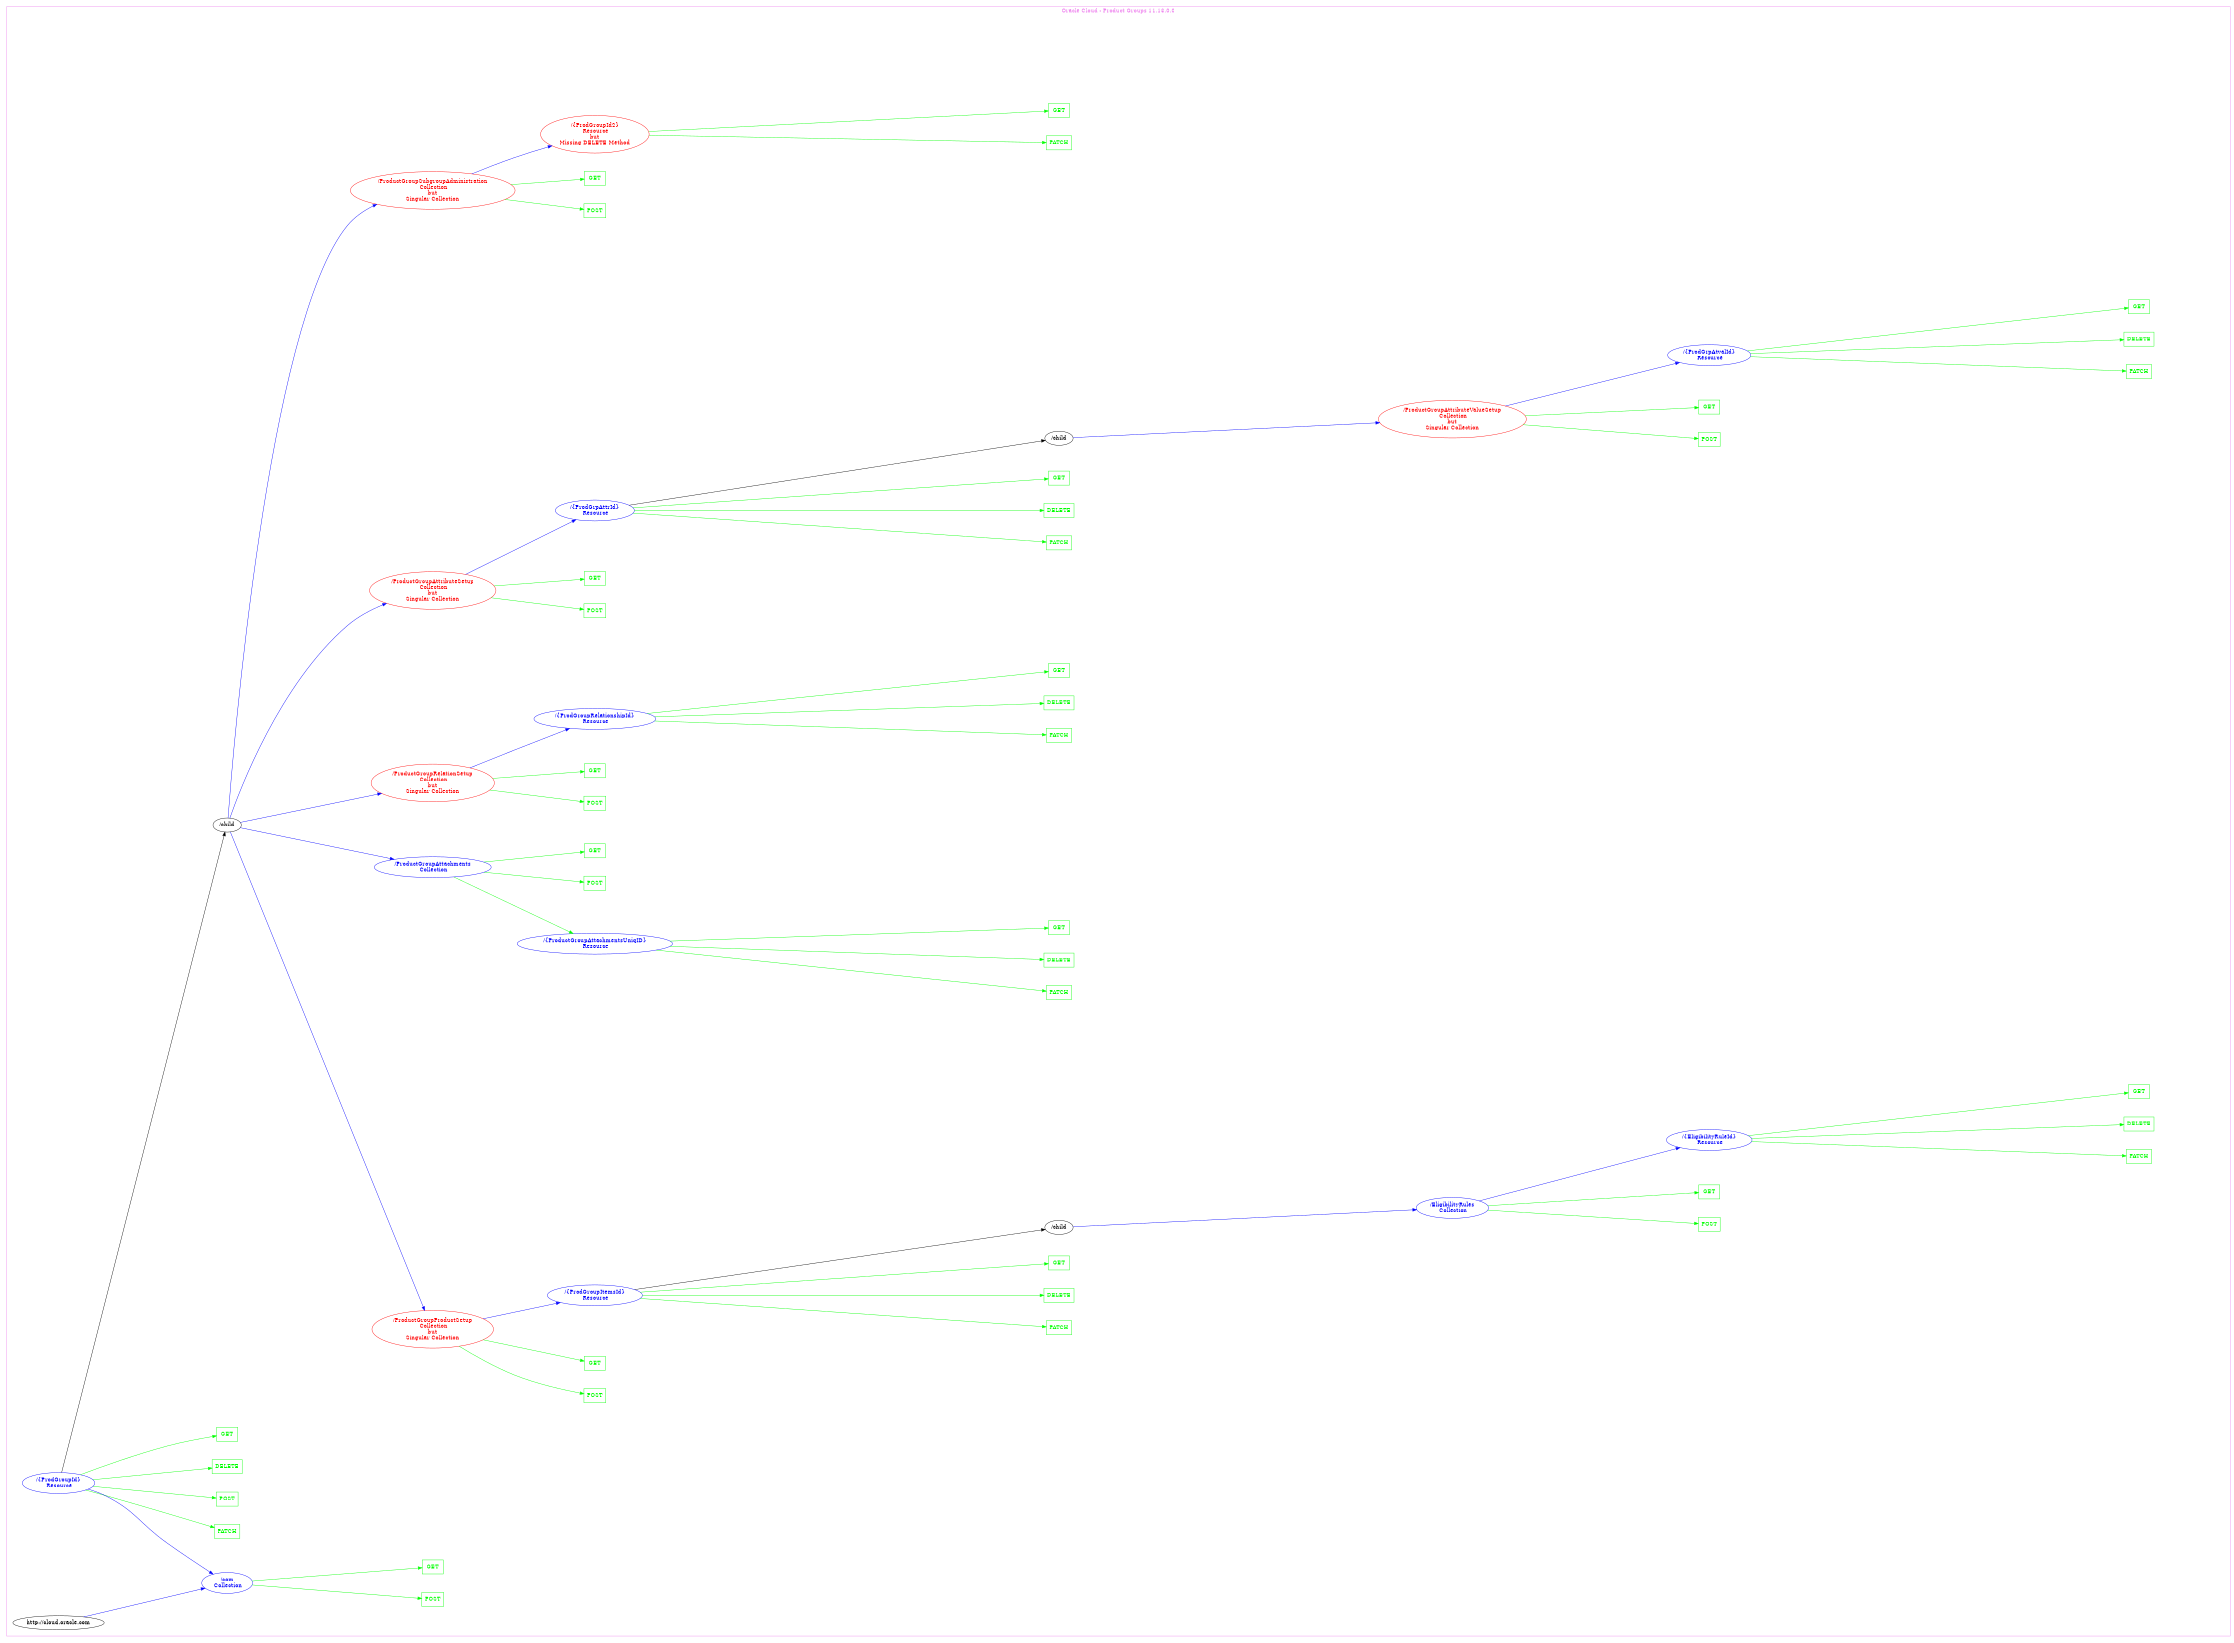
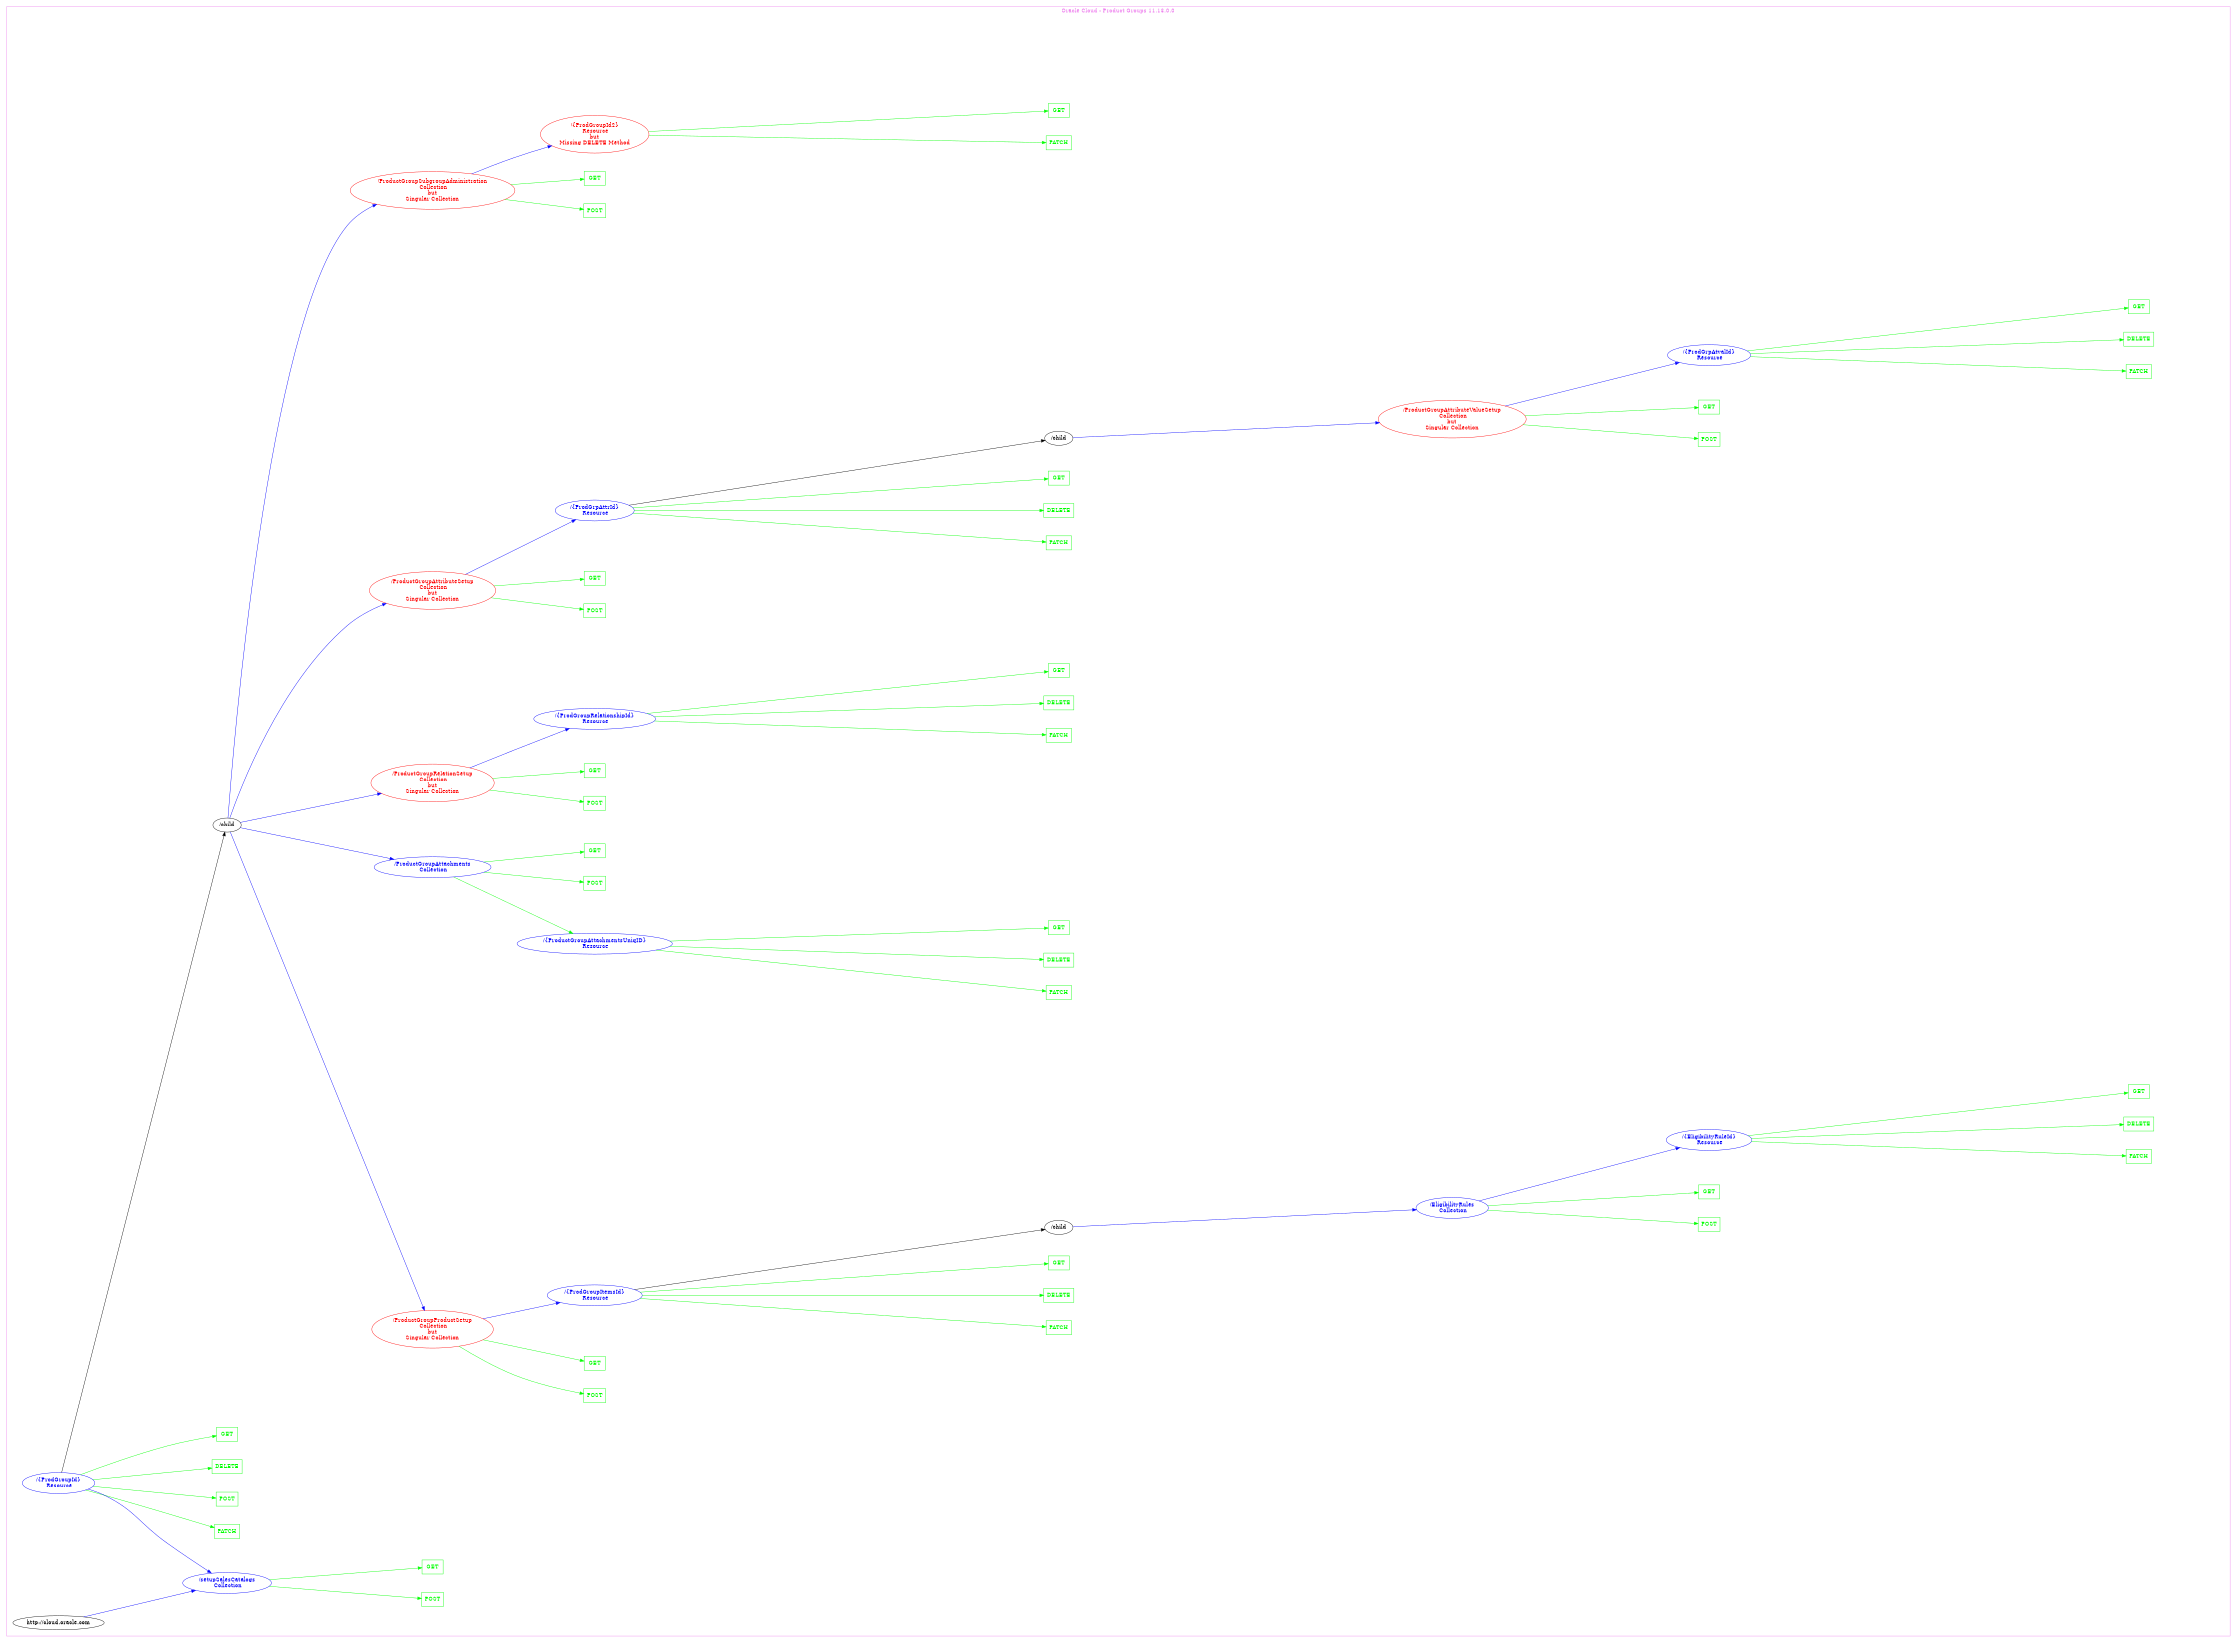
node "/com Collection": label "/com Collection" -> "/setupSalesCatalogs Collection"
